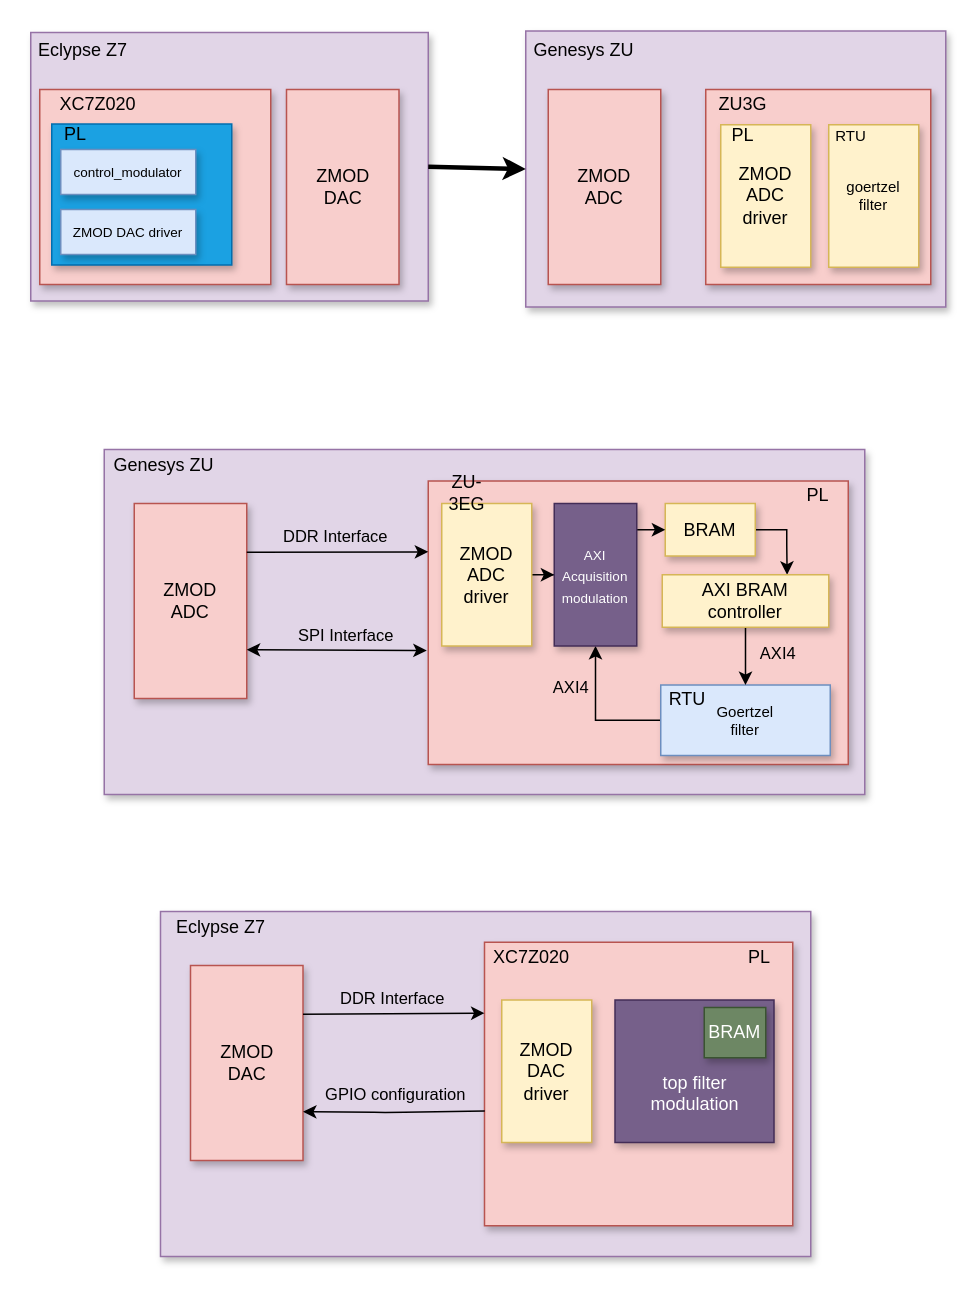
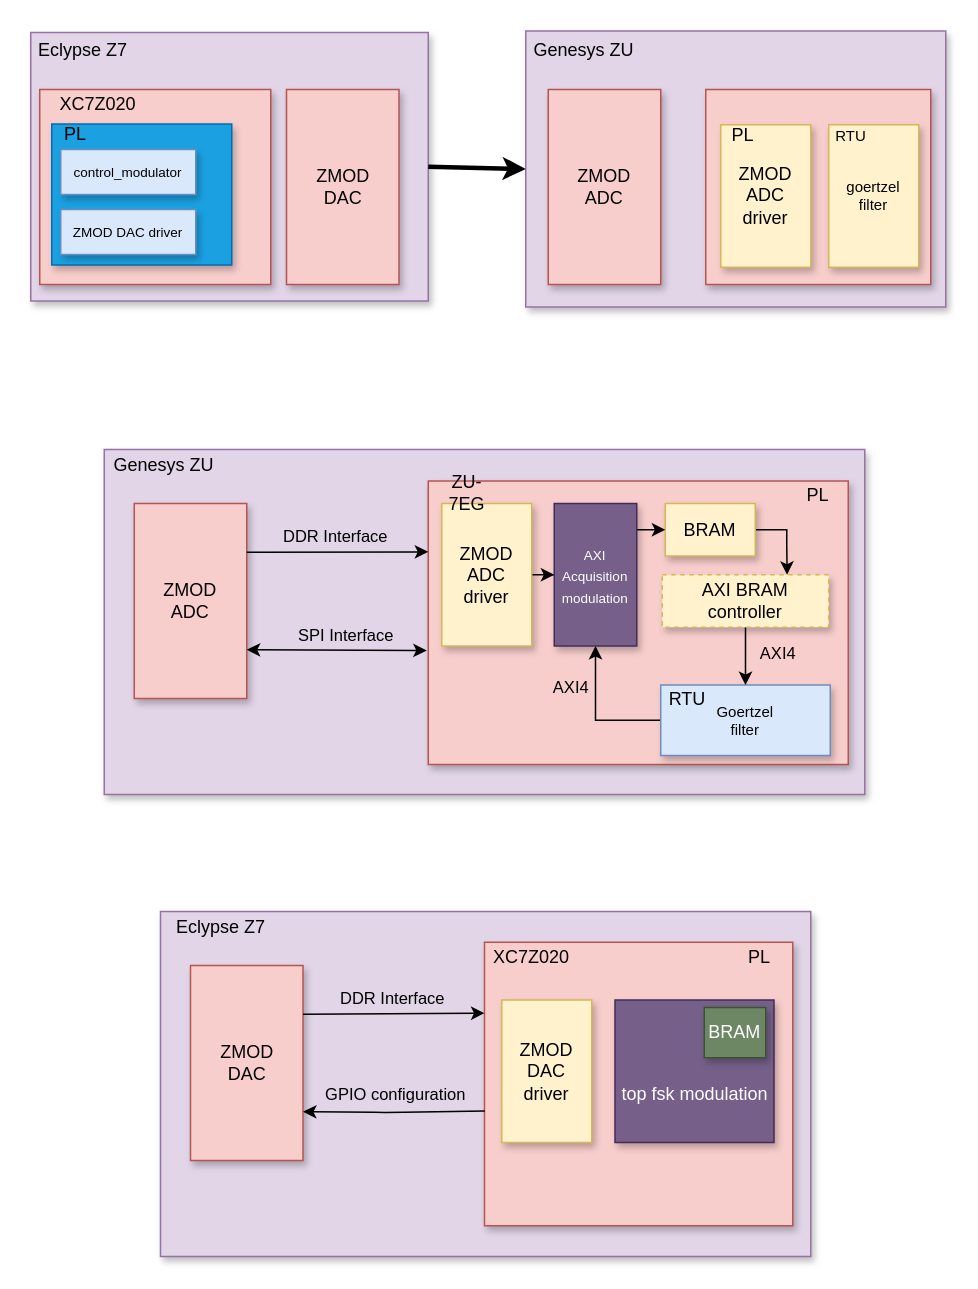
node "ZU3G": removed
node "ZU-3EG": label "ZU-3EG" -> "ZU-7EG"
node "AXI BRAM controller": style solid -> dashed
node "top filter modulation": label "top filter modulation" -> "top fsk modulation"
